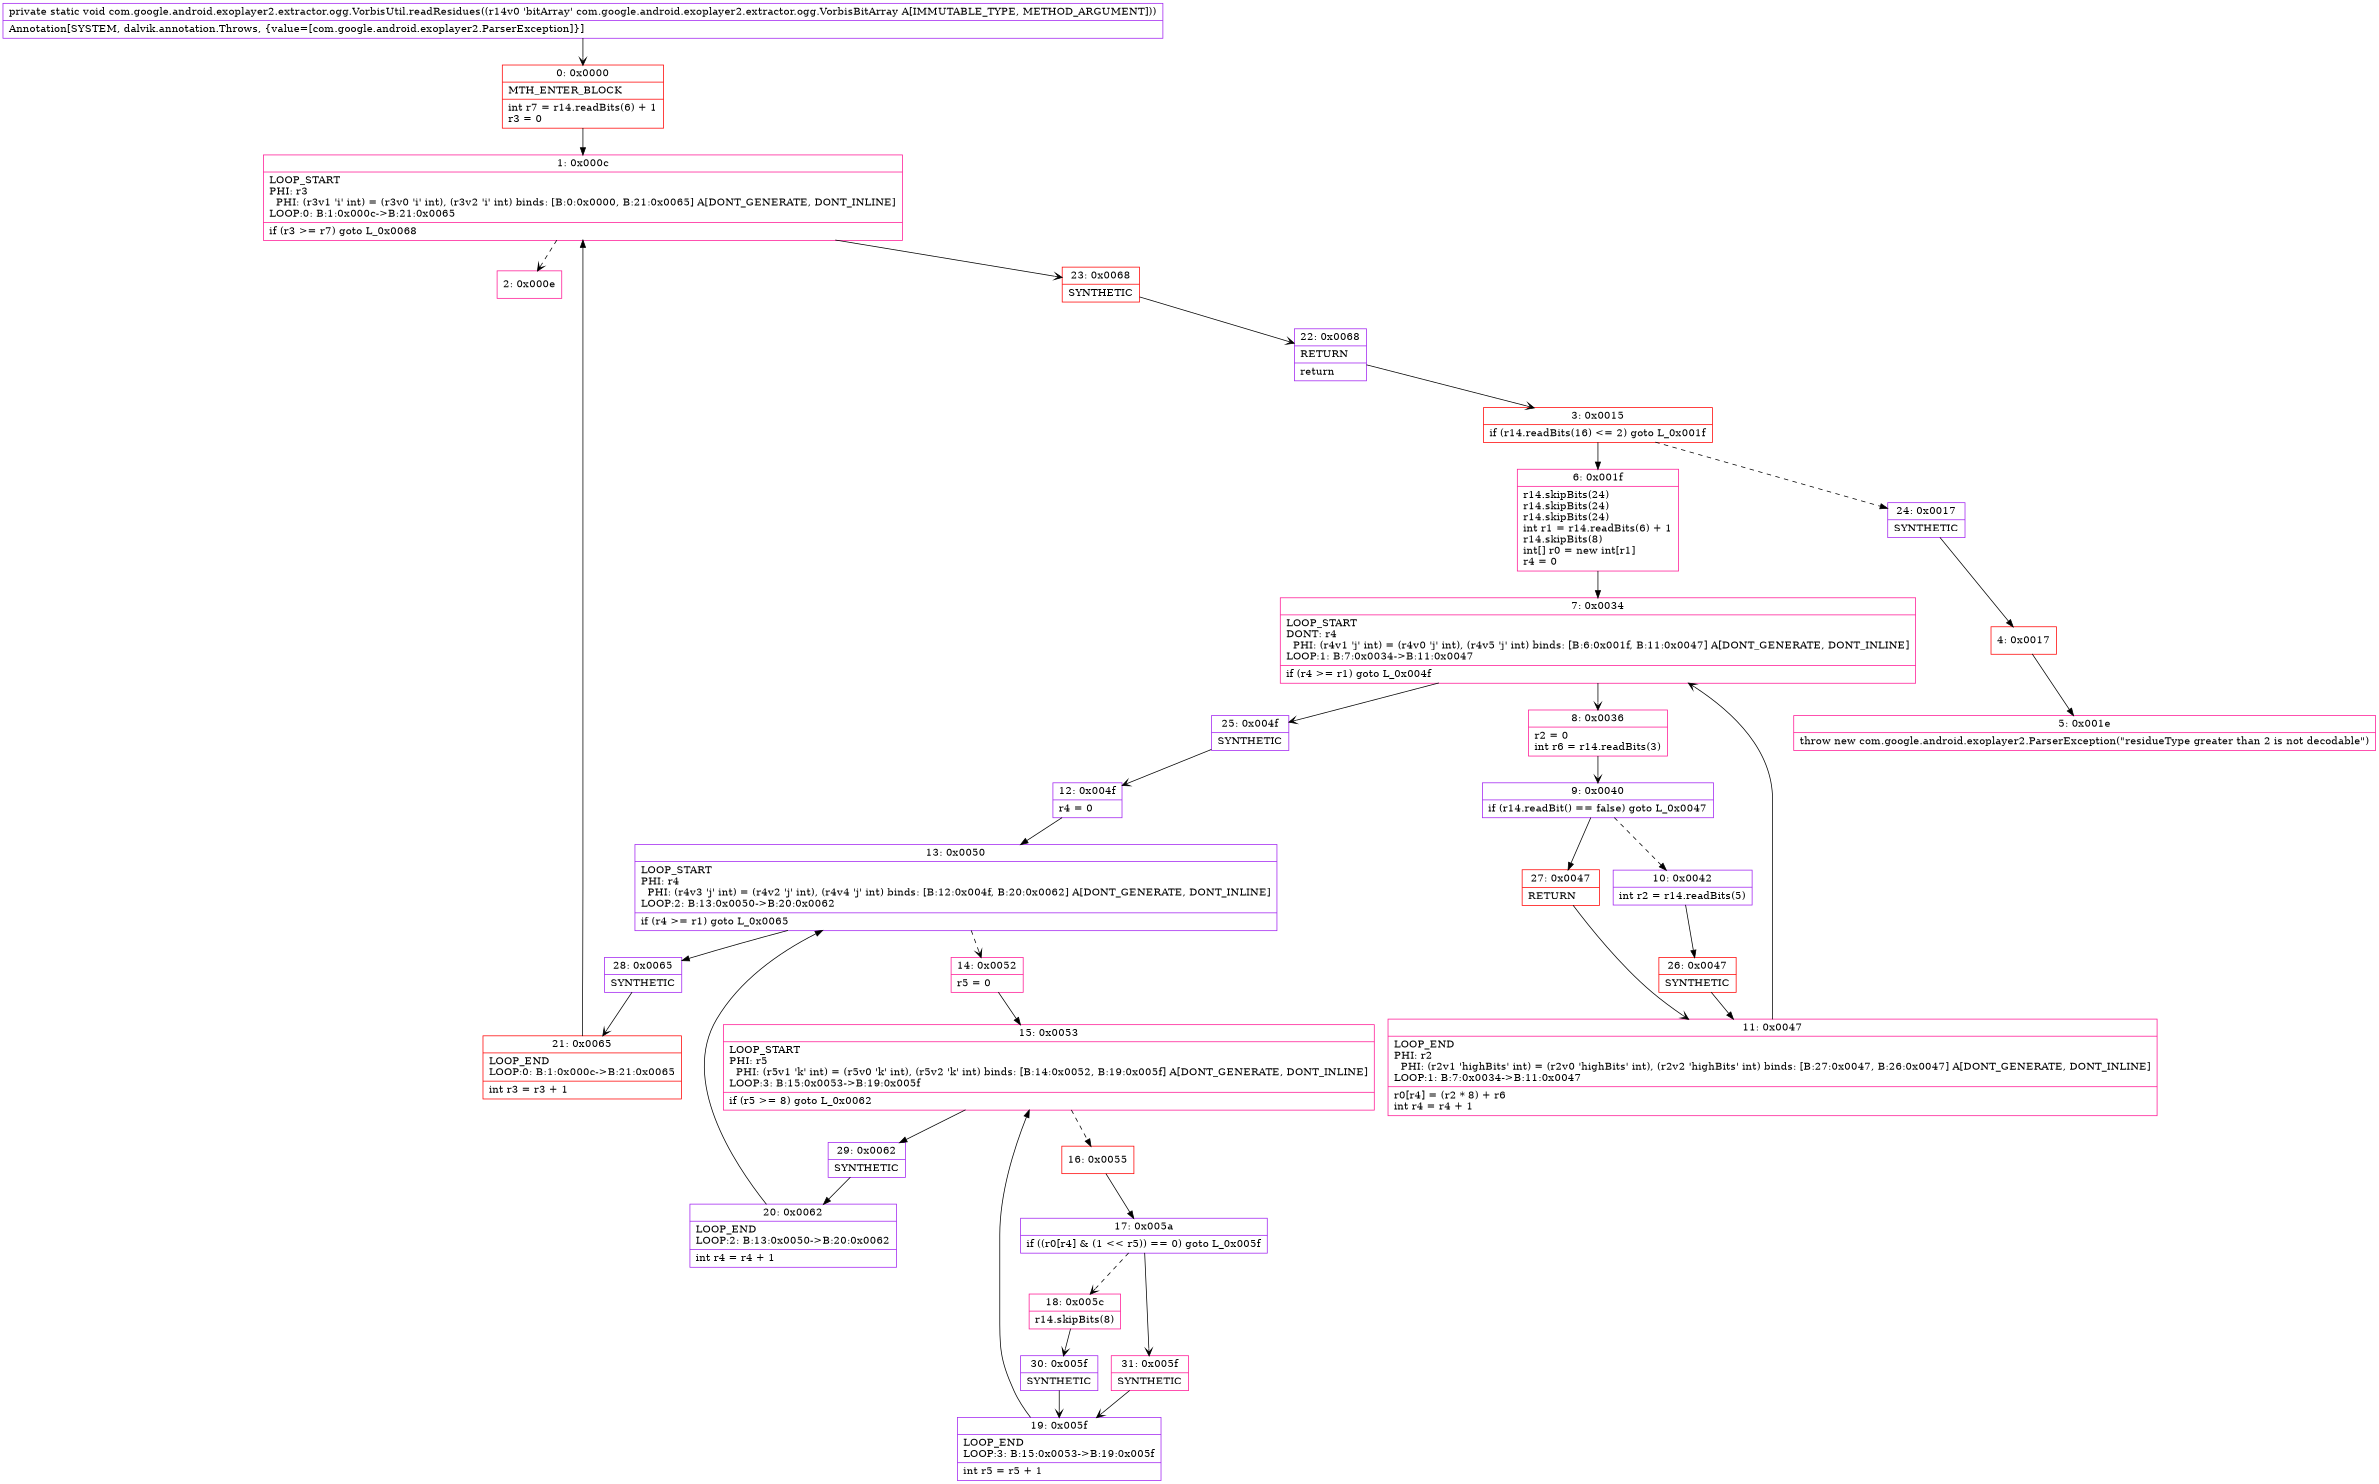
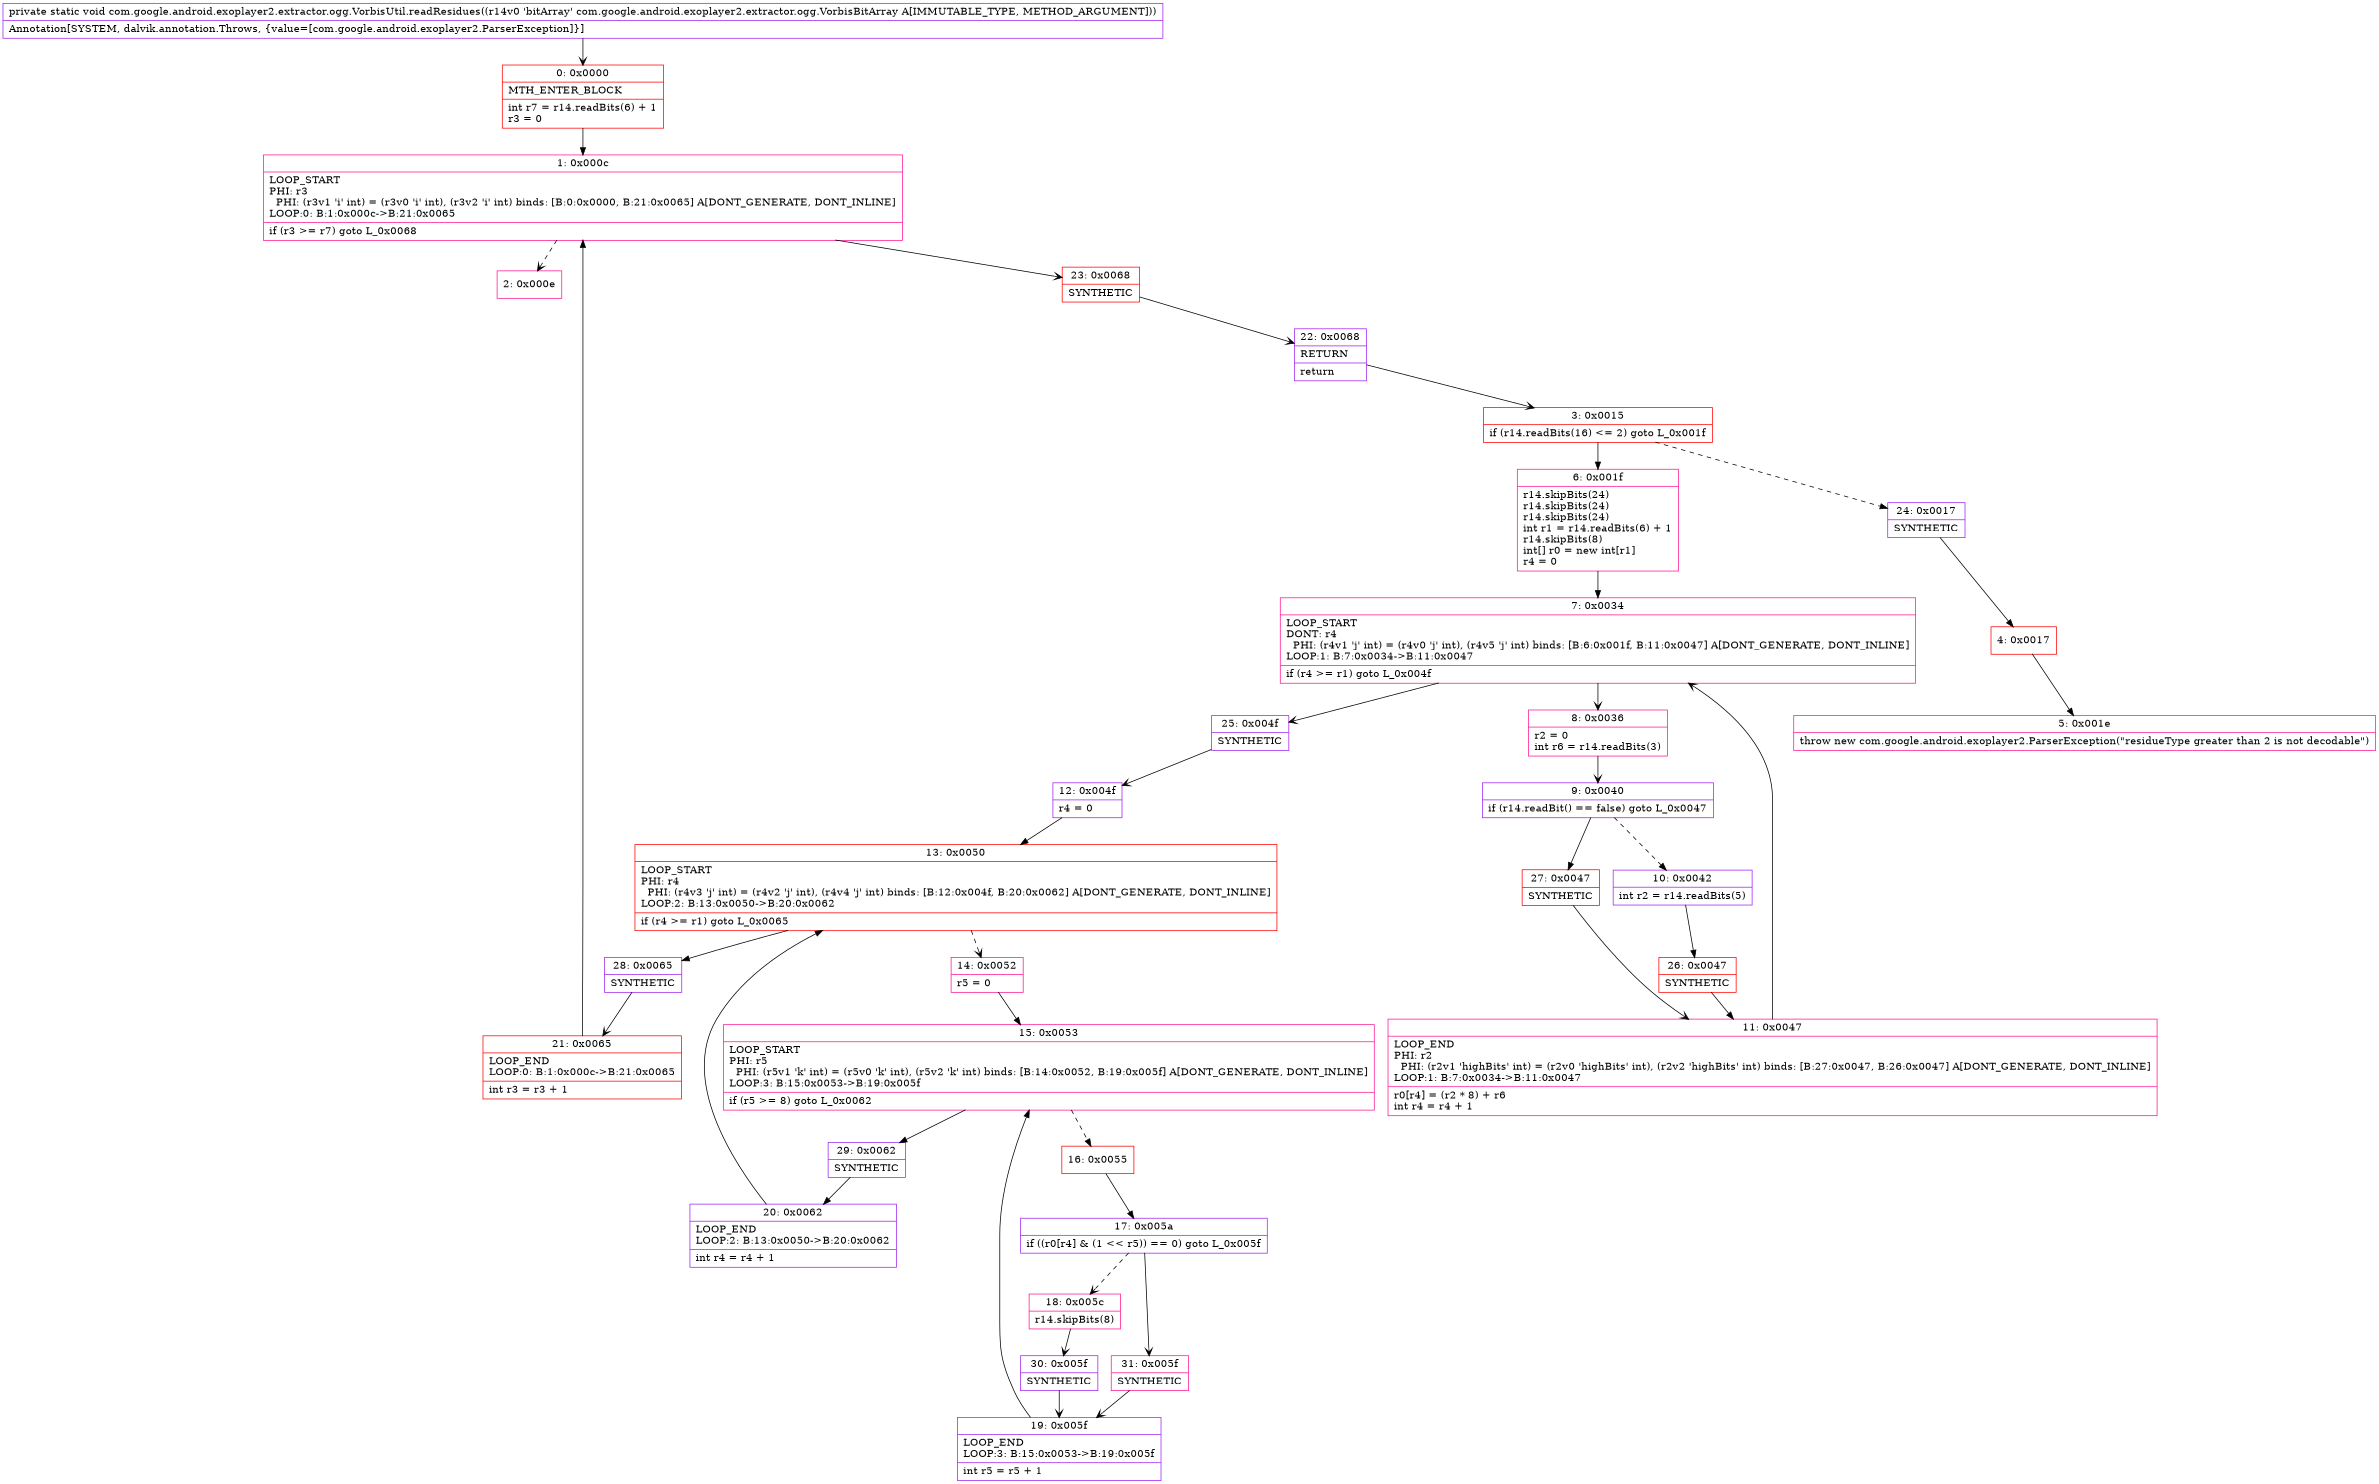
node "13: 0x0050": color purple -> red
node "27: 0x0047": text "RETURN" -> "SYNTHETIC"
